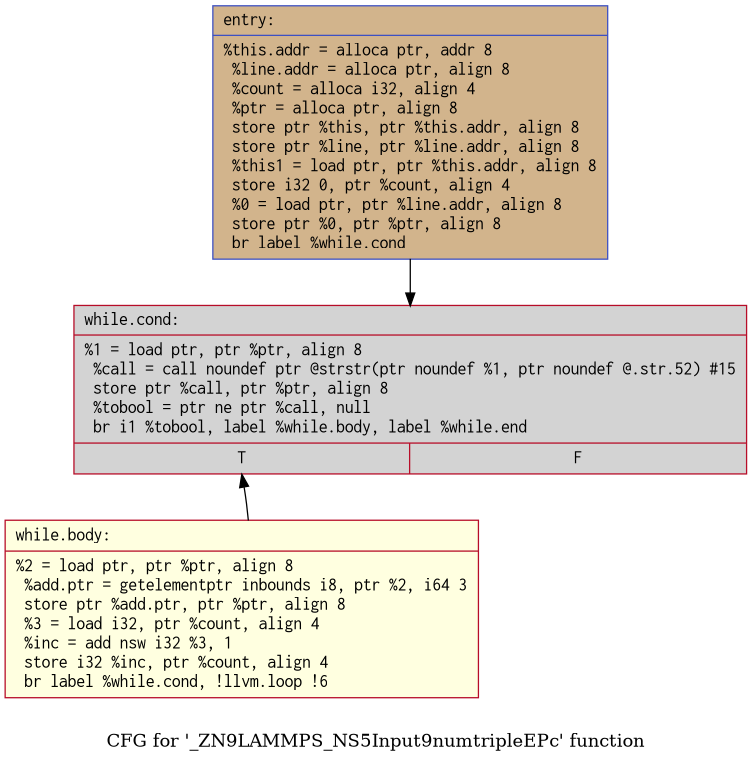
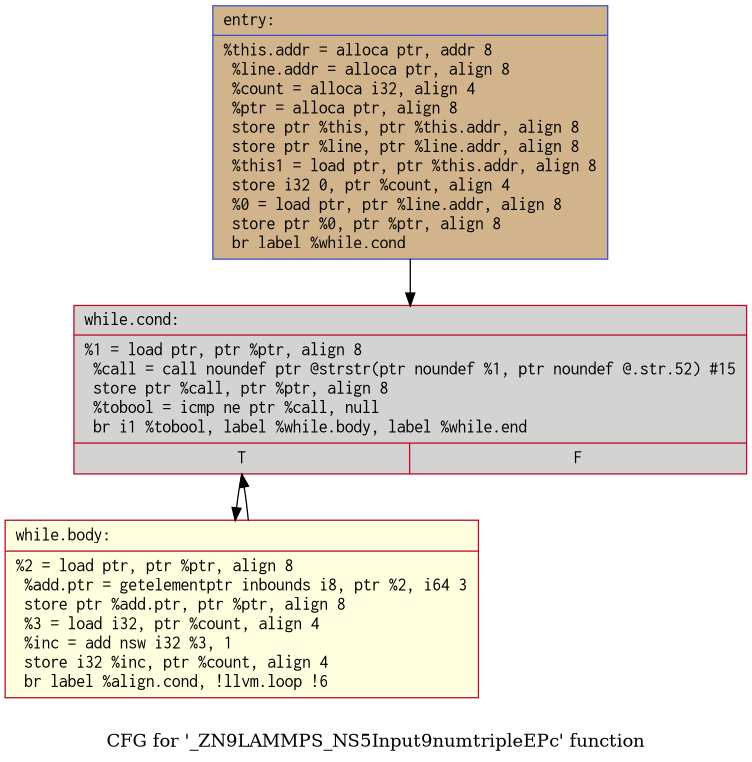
node "while.cond:": text "%tobool = ptr ne ptr %call, null" -> "%tobool = icmp ne ptr %call, null"
edge "while.cond:" -> "while.body:": added
node "while.body:": text "br label %while.cond, !llvm.loop !6" -> "br label %align.cond, !llvm.loop !6"
